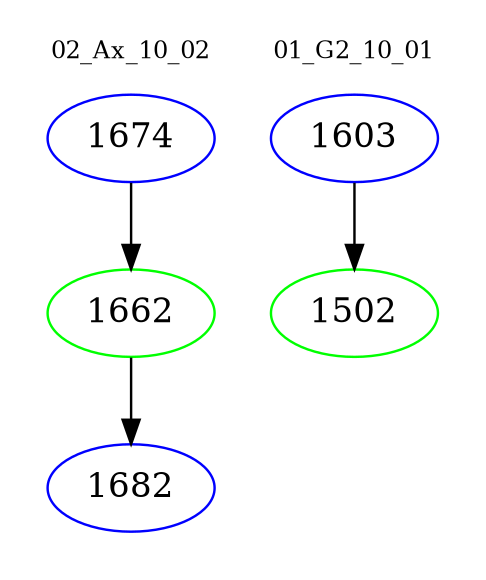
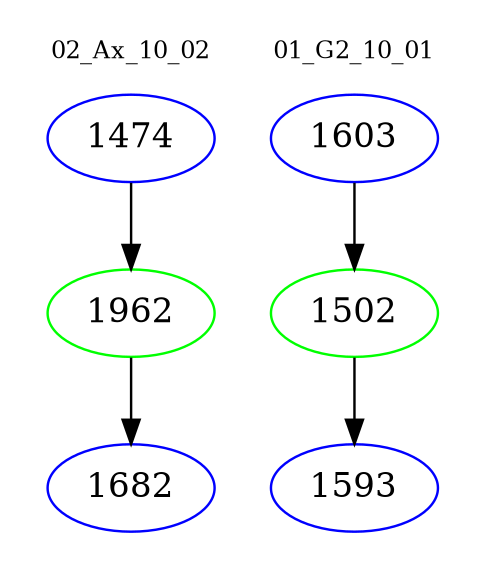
node "1674": label "1674" -> "1474"
node "1662": label "1662" -> "1962"
node "1593": added
